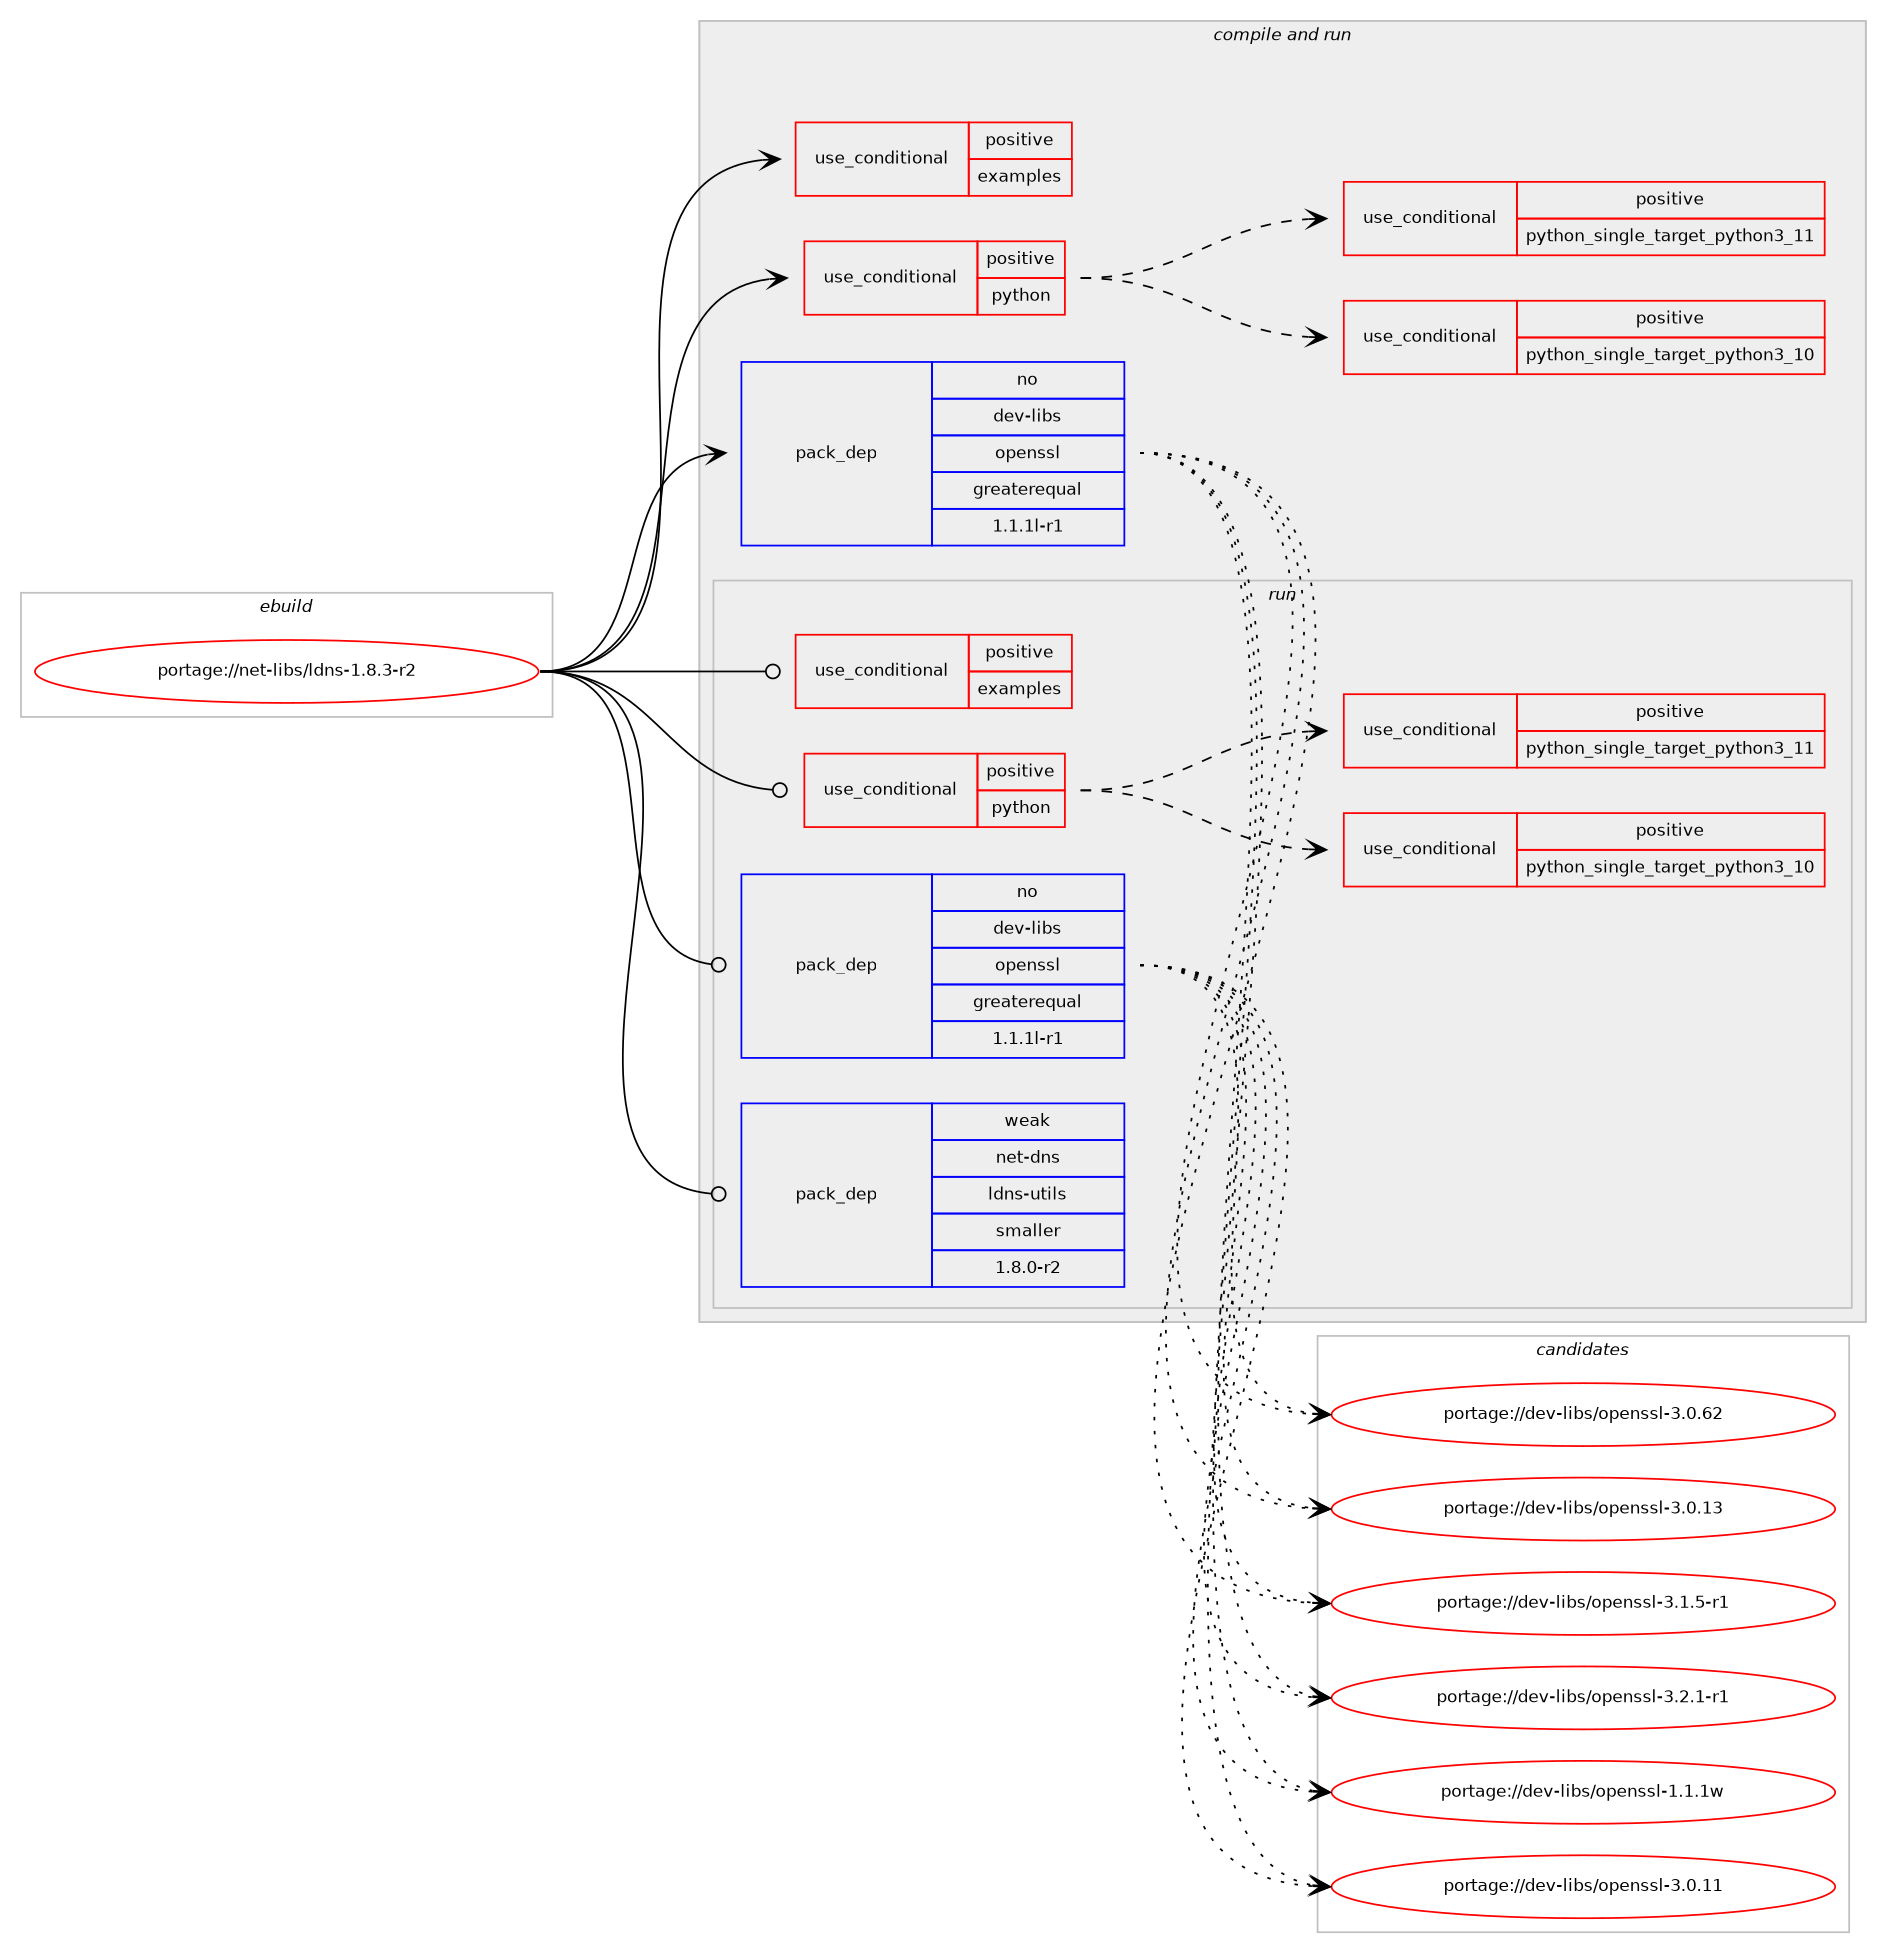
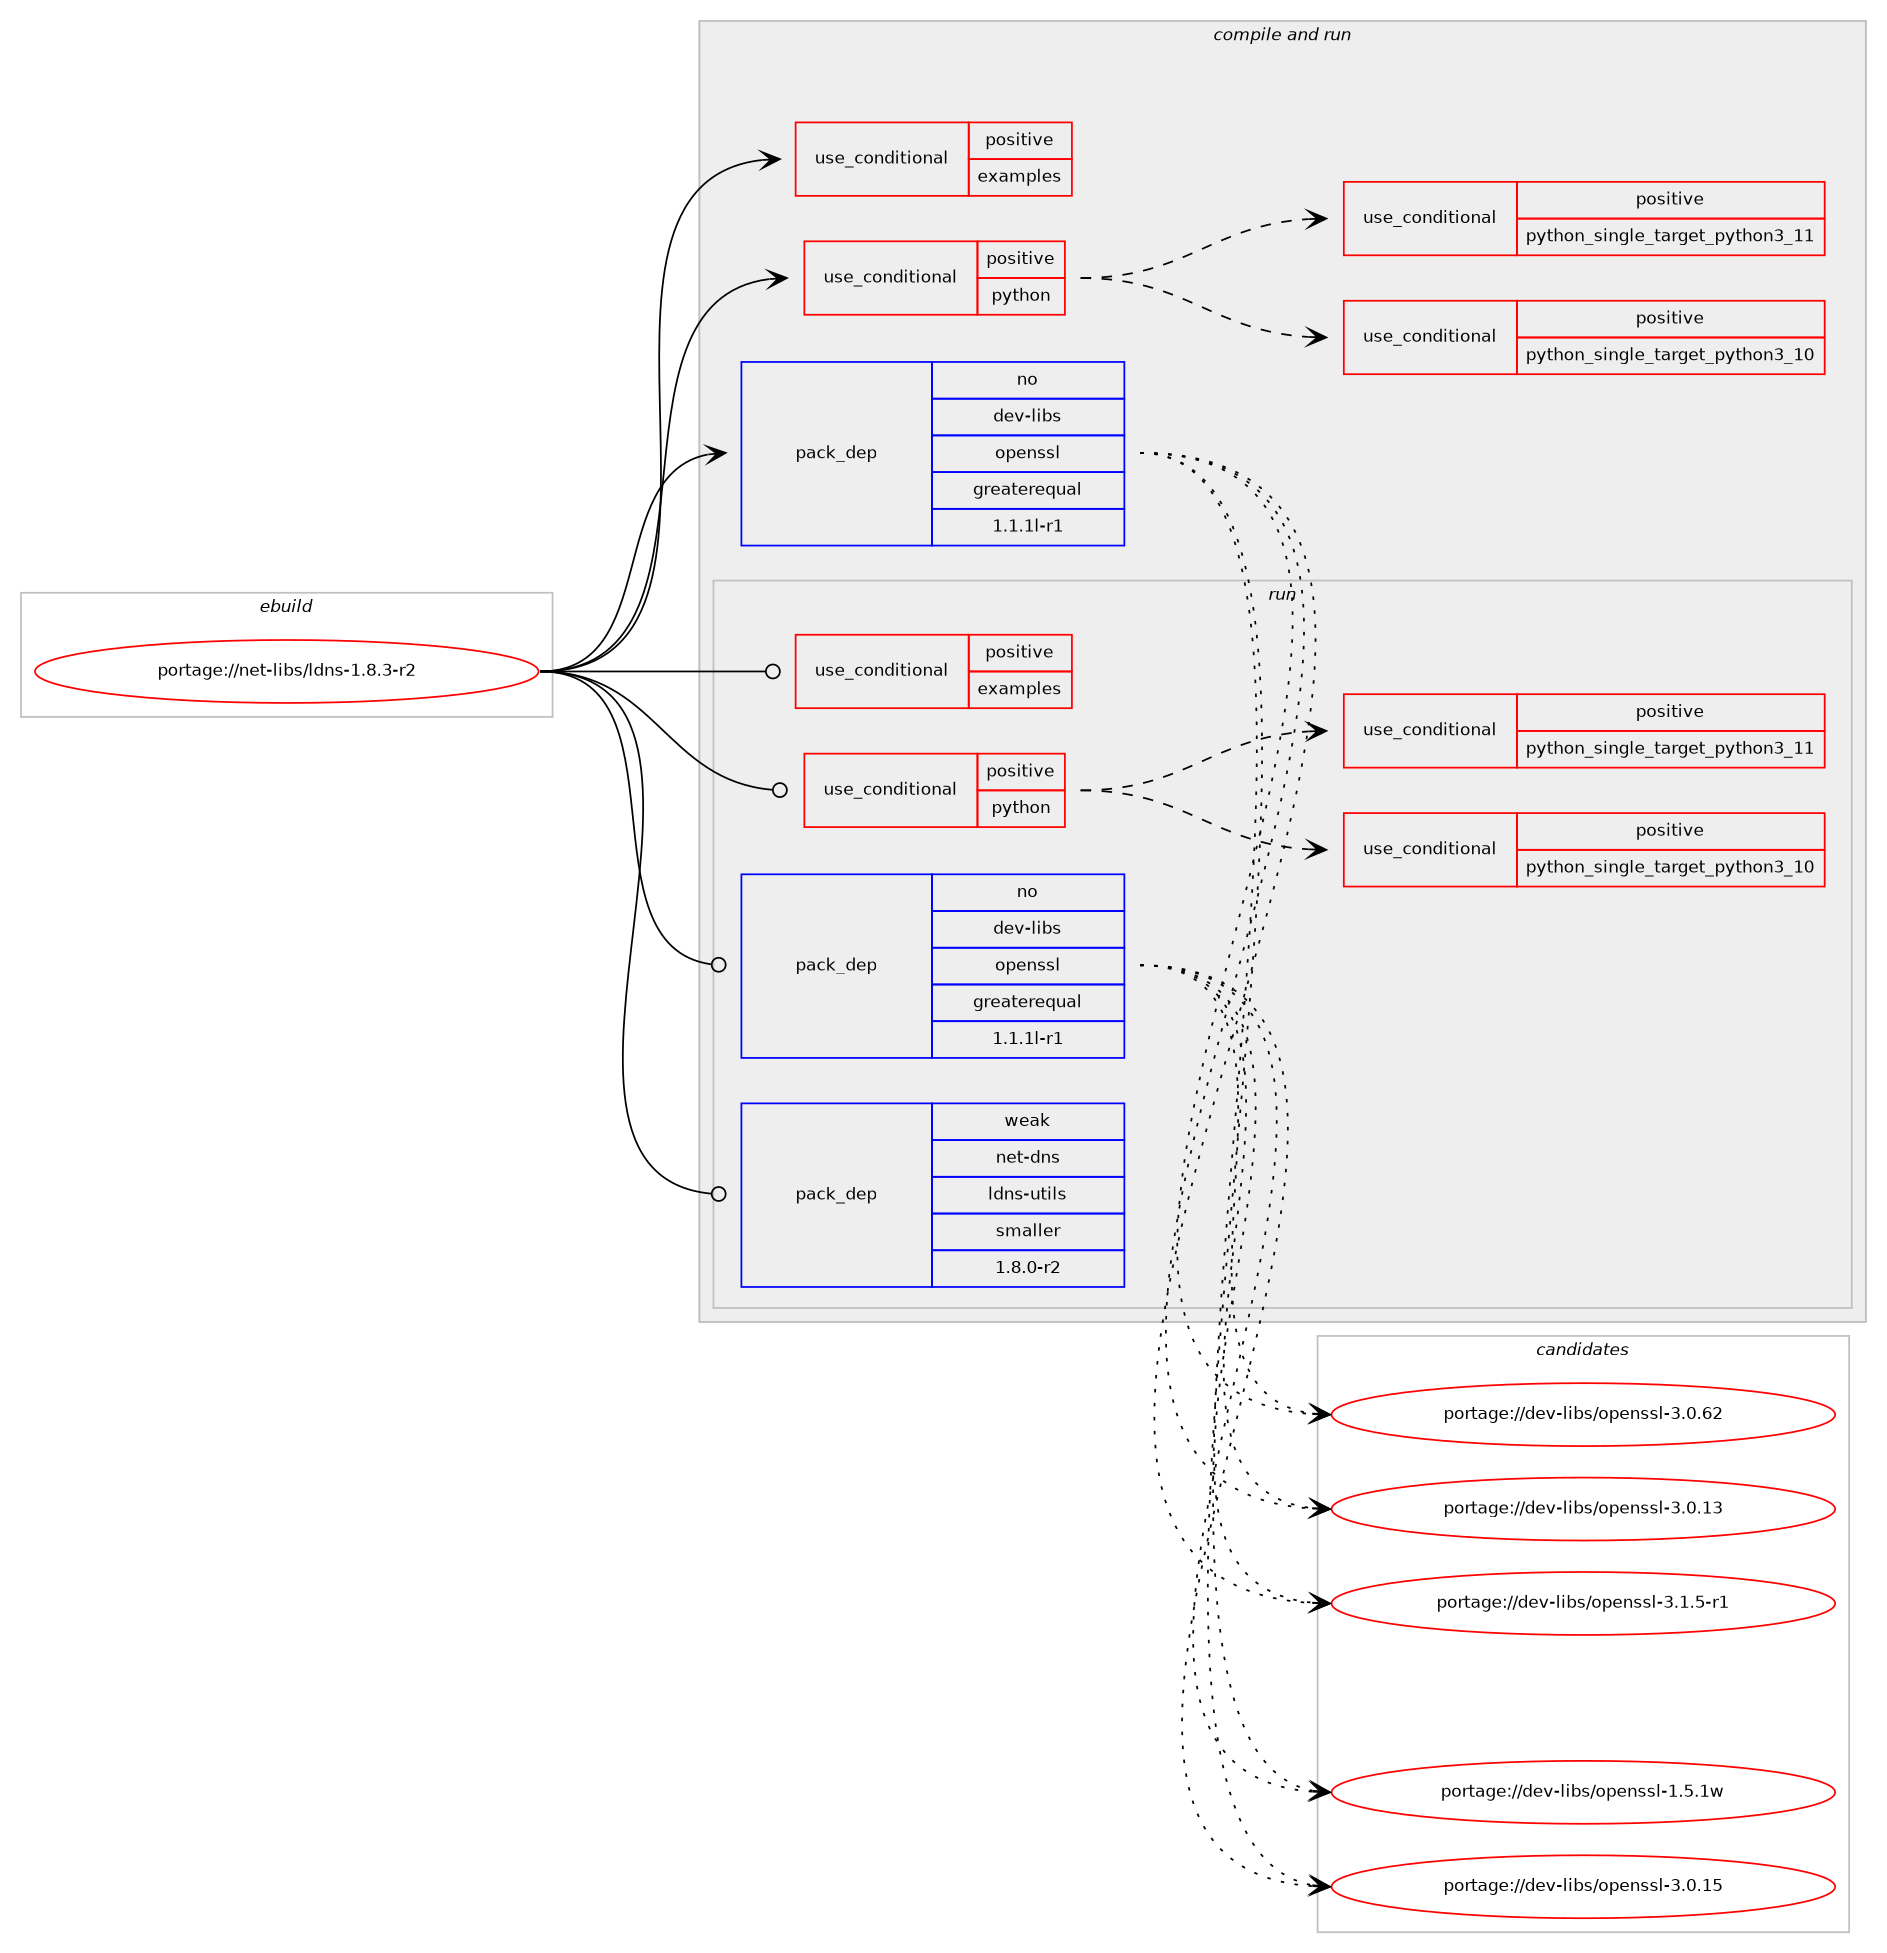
node "portage://dev-libs/openssl-3.2.1-r1": removed
node "portage://dev-libs/openssl-1.1.1w": label "portage://dev-libs/openssl-1.1.1w" -> "portage://dev-libs/openssl-1.5.1w"
node "portage://dev-libs/openssl-3.0.11": label "portage://dev-libs/openssl-3.0.11" -> "portage://dev-libs/openssl-3.0.15"
